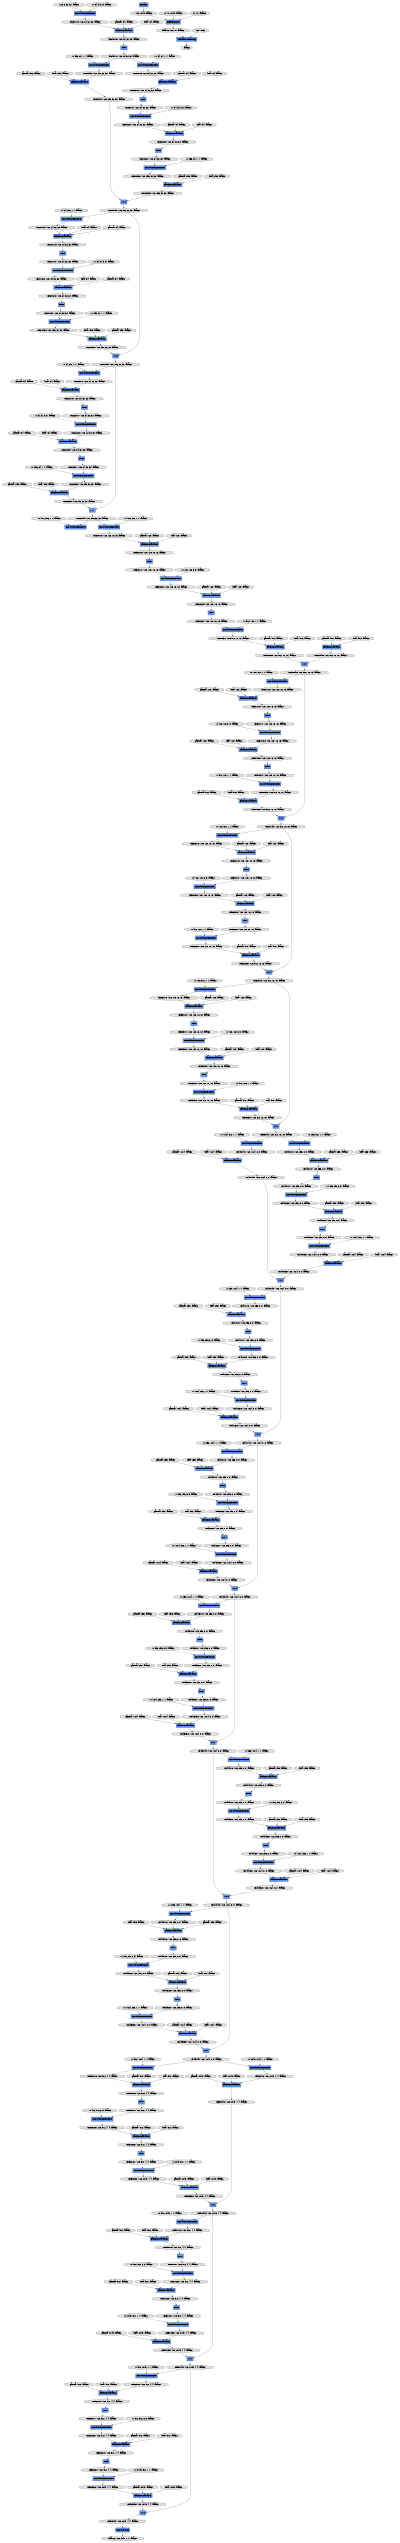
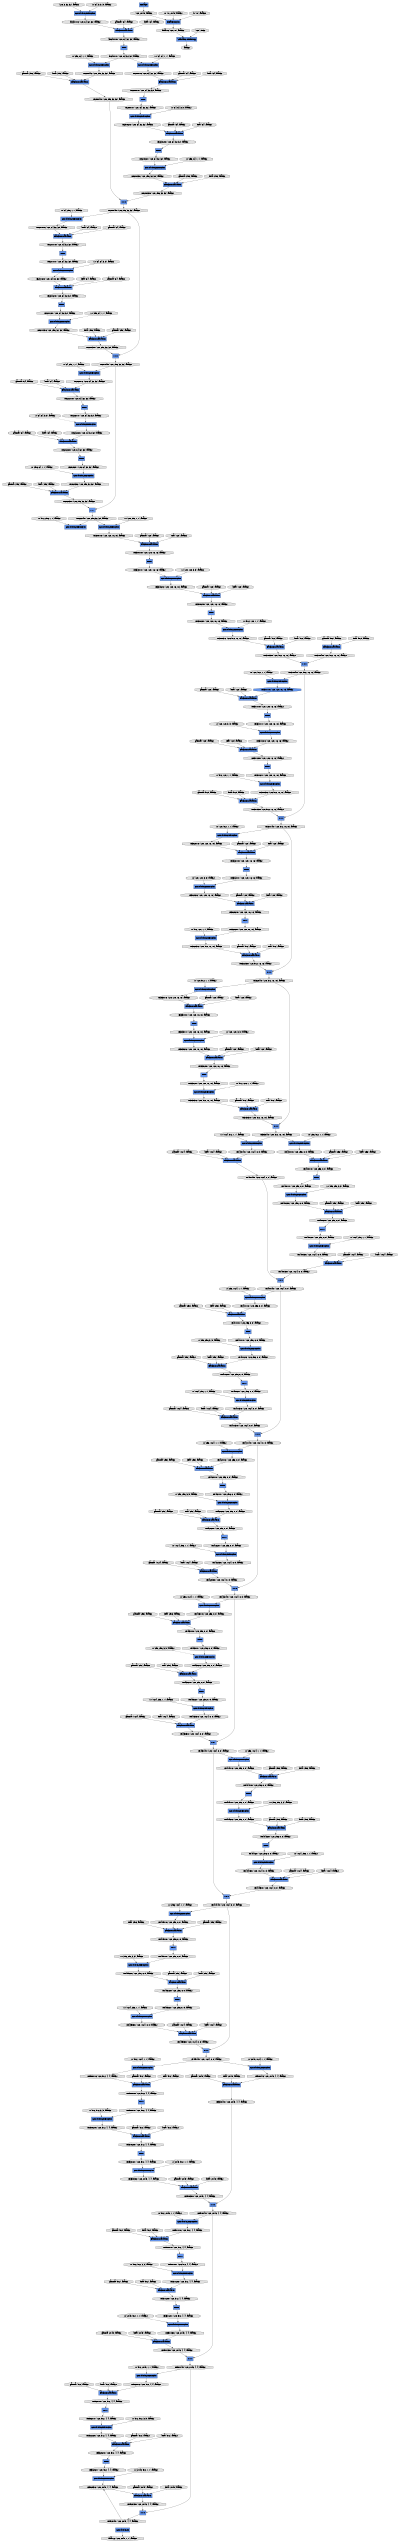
node "res3_1_1-c: (128, 128, 16, 16), float32": fillcolor #e0e0e0 -> #6495ed
edge "res5_2_4-s: (128, 2048, 4, 4), float32" -> "Convolution2D": now "res5_2_4-s: (128, 2048, 4, 4), float32" -> "res5_2_3-c: (128, 2048, 4, 4), float32"
